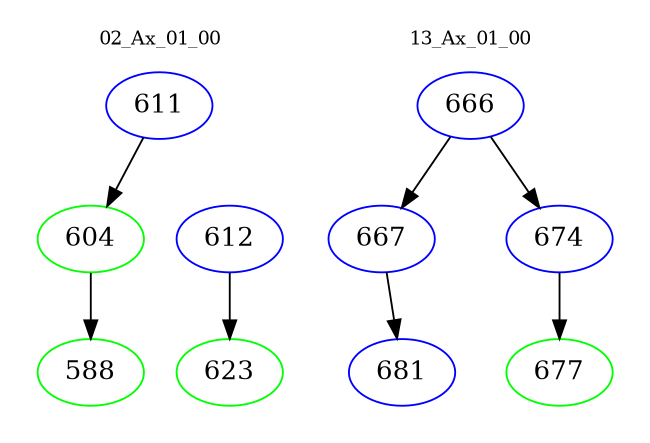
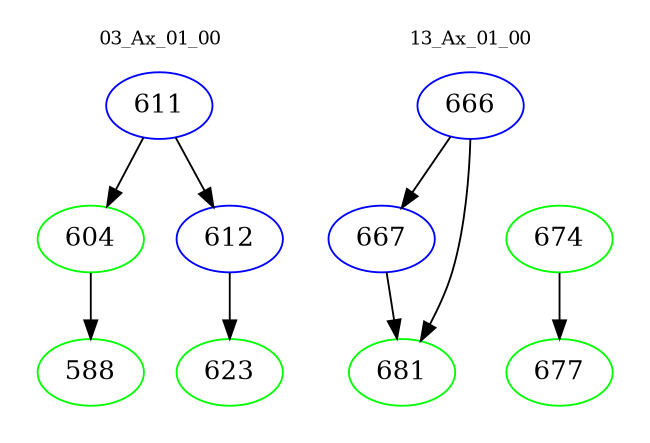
cluster "02_Ax_01_00": label "02_Ax_01_00" -> "03_Ax_01_00"
edge "611" -> "612": added
edge "666" -> "674": now "666" -> "681"
node "674": color blue -> green
node "681": color blue -> green
